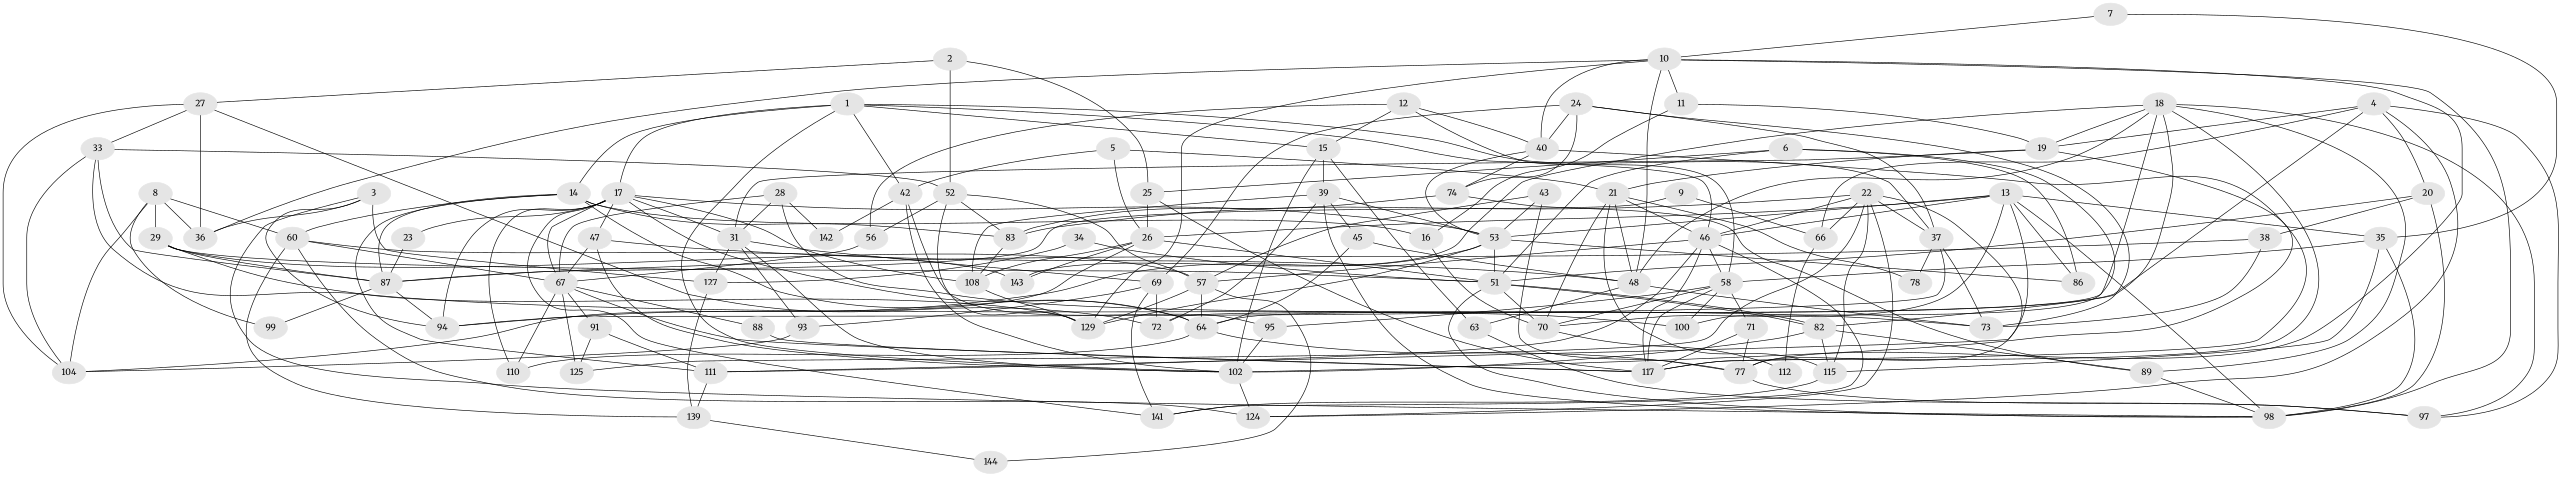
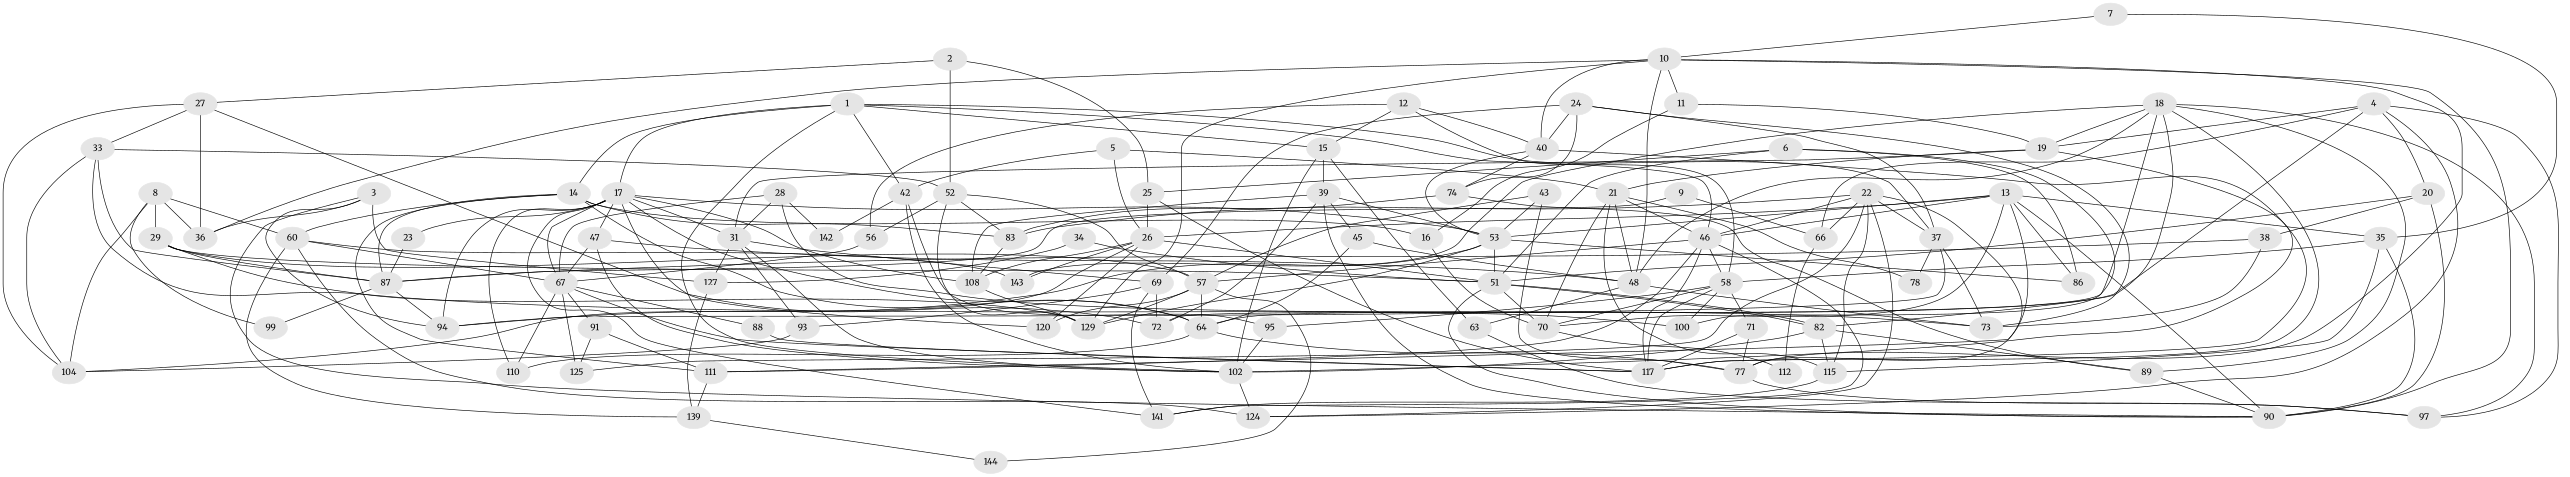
node "120": added
node "98": label "98" -> "90"
